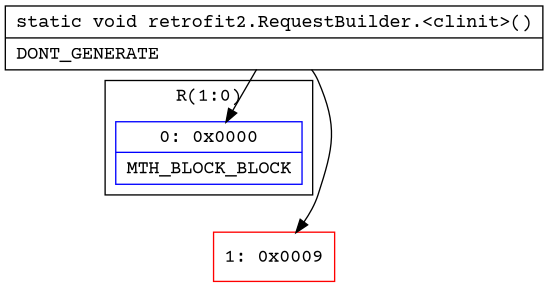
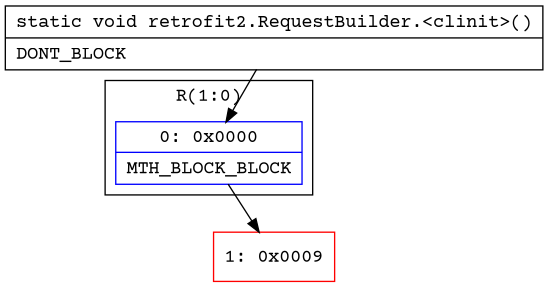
node "static void retrofit2.RequestBuilder.<clinit>()": text "DONT_GENERATE" -> "DONT_BLOCK"
edge "static void retrofit2.RequestBuilder.<clinit>()" -> "1: 0x0009": now "0: 0x0000" -> "1: 0x0009"
